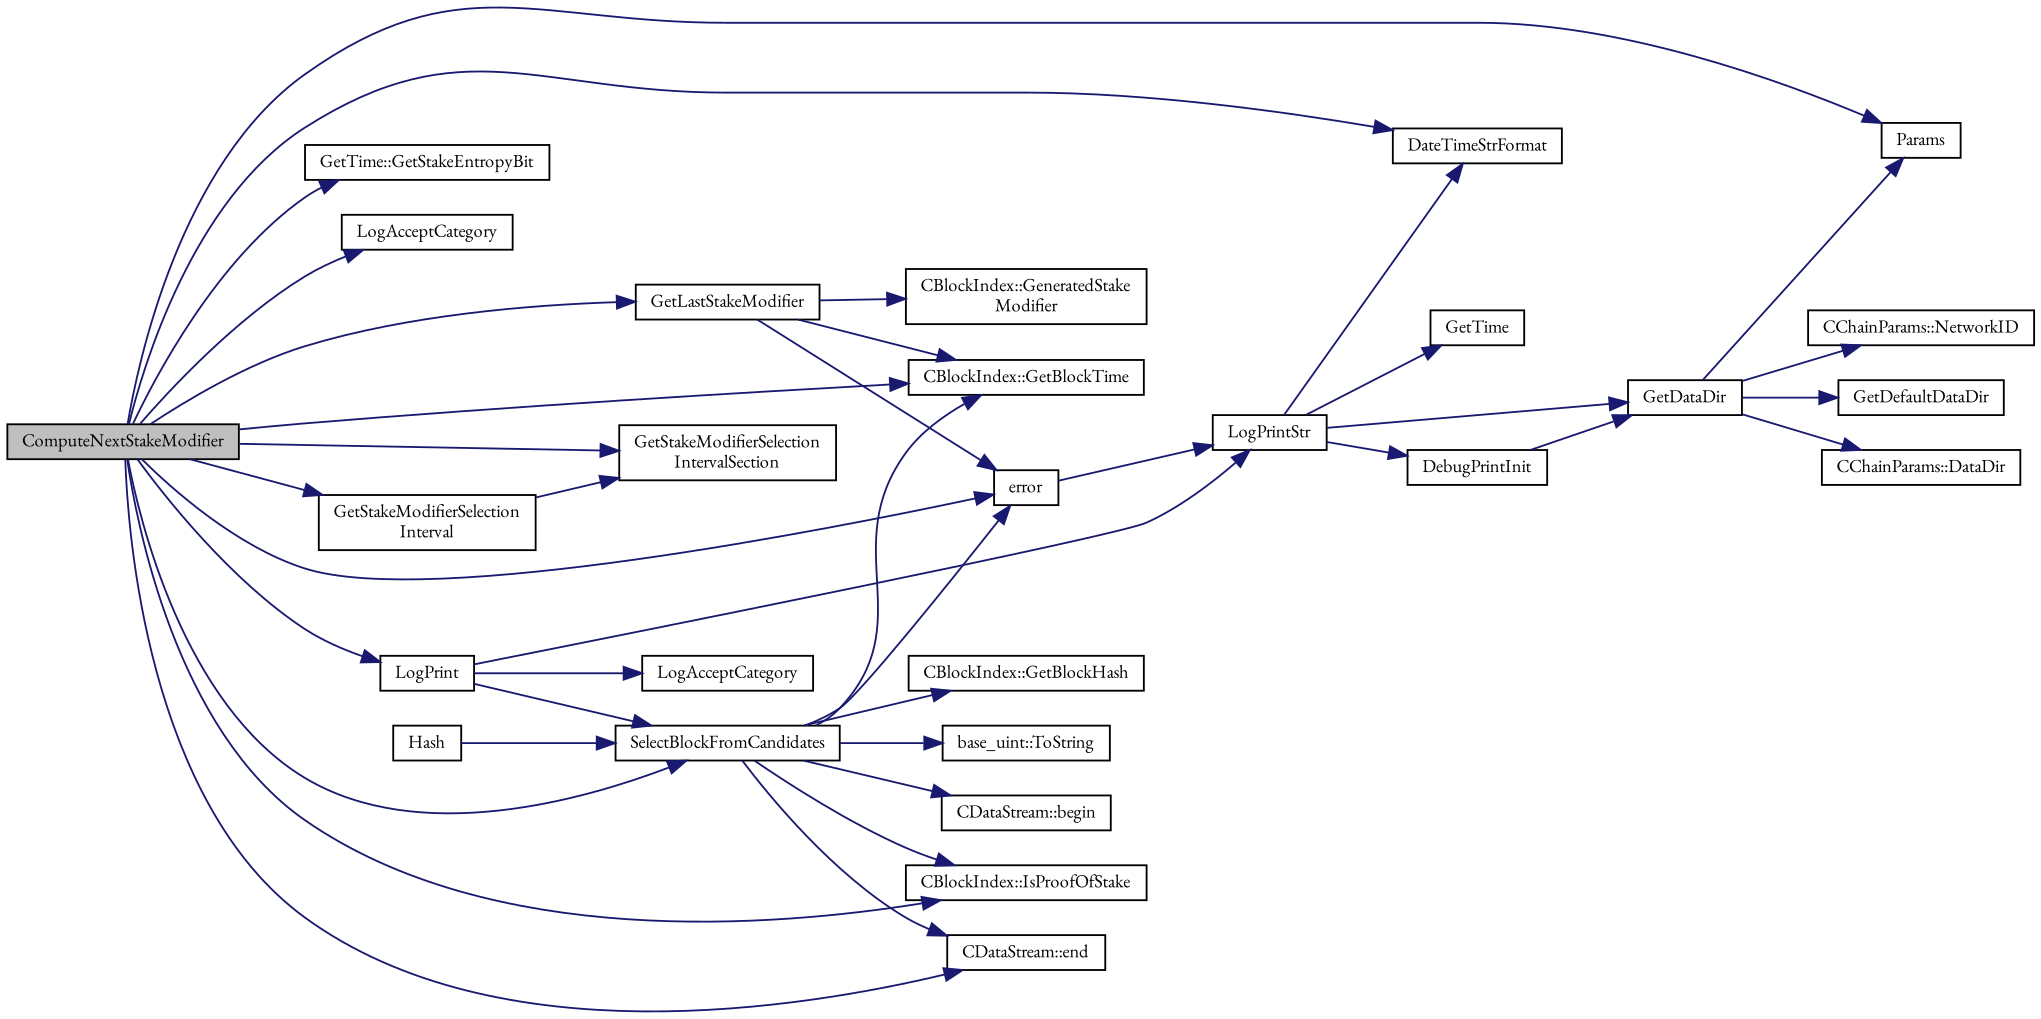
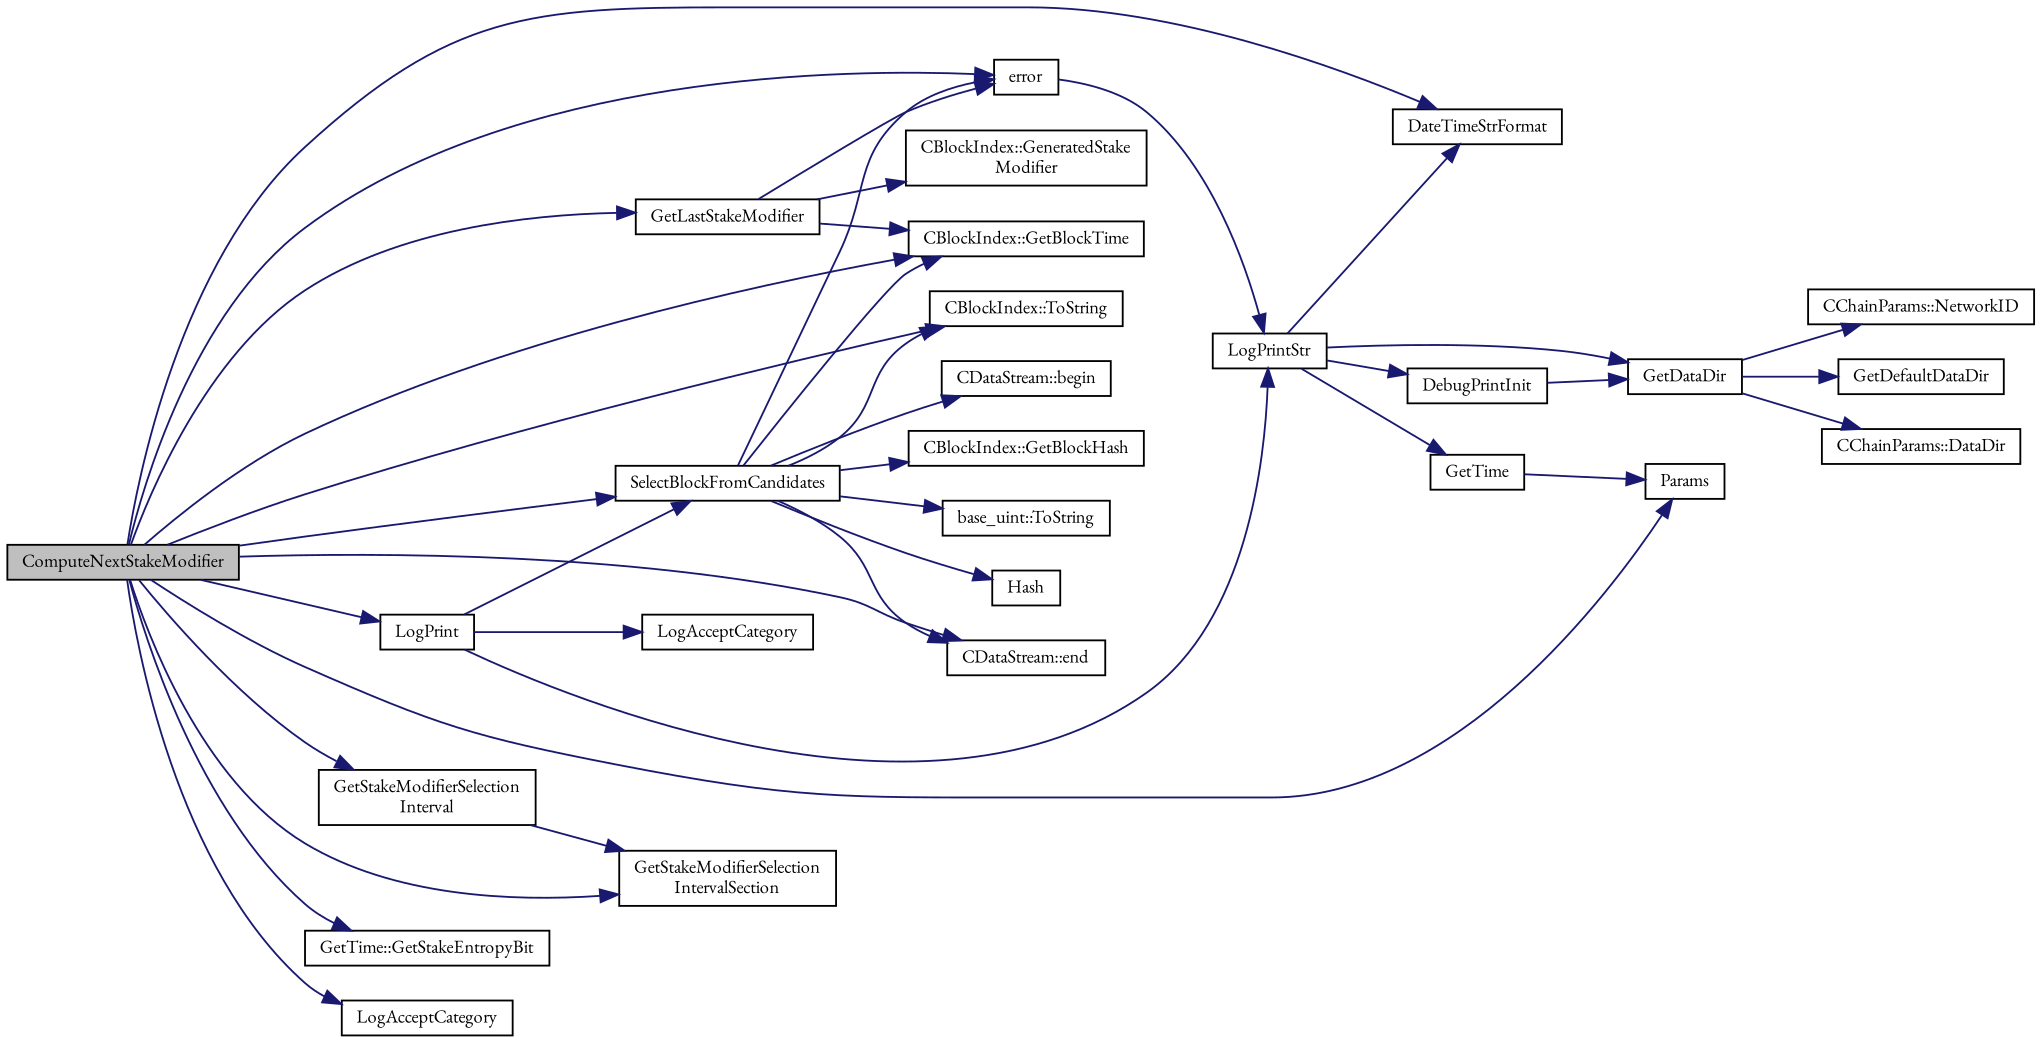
edge "GetDataDir" -> "Params": now "GetTime" -> "Params"
edge "Hash" -> "SelectBlockFromCandidates": reversed
node "CBlockIndex::IsProofOfStake": label "CBlockIndex::IsProofOfStake" -> "CBlockIndex::ToString"
